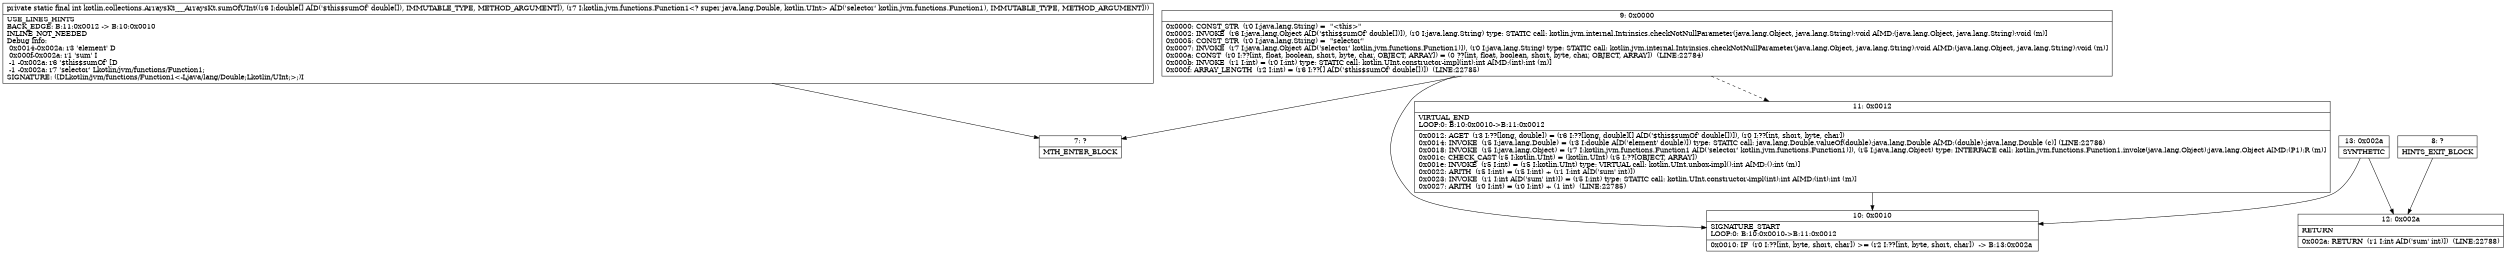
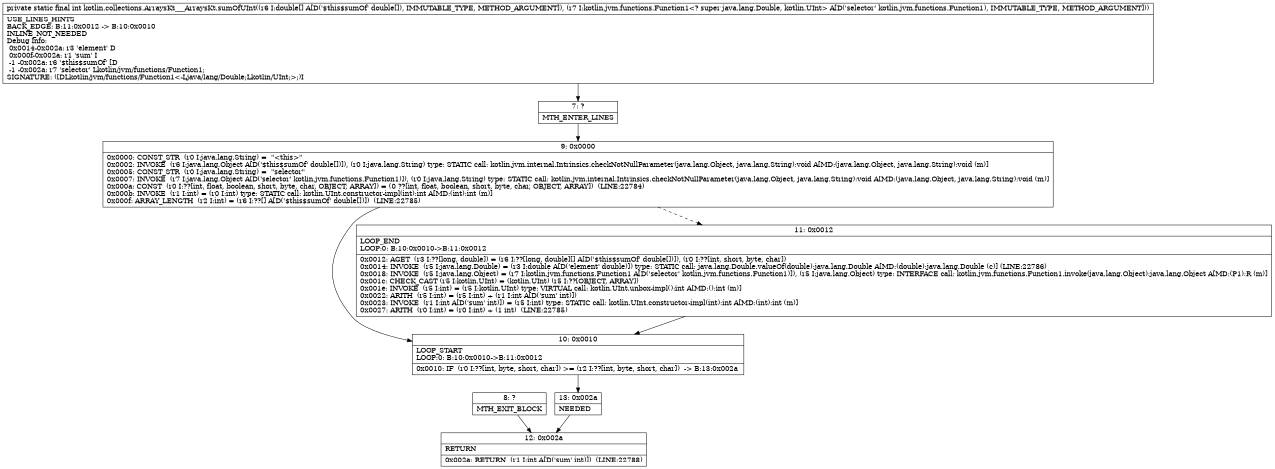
edge "9: 0x0000" -> "7: ?": reversed
node "11: 0x0012": text "VIRTUAL_END" -> "LOOP_END"
node "7: ?": text "MTH_ENTER_BLOCK" -> "MTH_ENTER_LINES"
node "13: 0x002a": text "SYNTHETIC" -> "NEEDED"
node "8: ?": text "HINTS_EXIT_BLOCK" -> "MTH_EXIT_BLOCK"
edge "13: 0x002a" -> "10: 0x0010": reversed
node "10: 0x0010": text "SIGNATURE_START" -> "LOOP_START"
